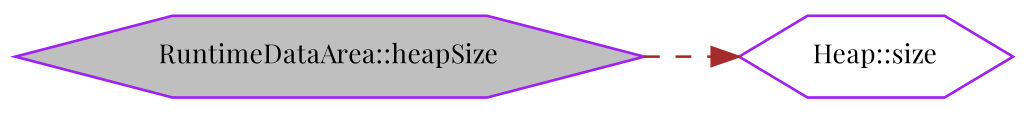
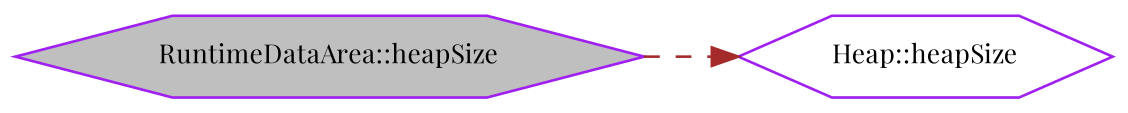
node "Heap::size": label "Heap::size" -> "Heap::heapSize"
